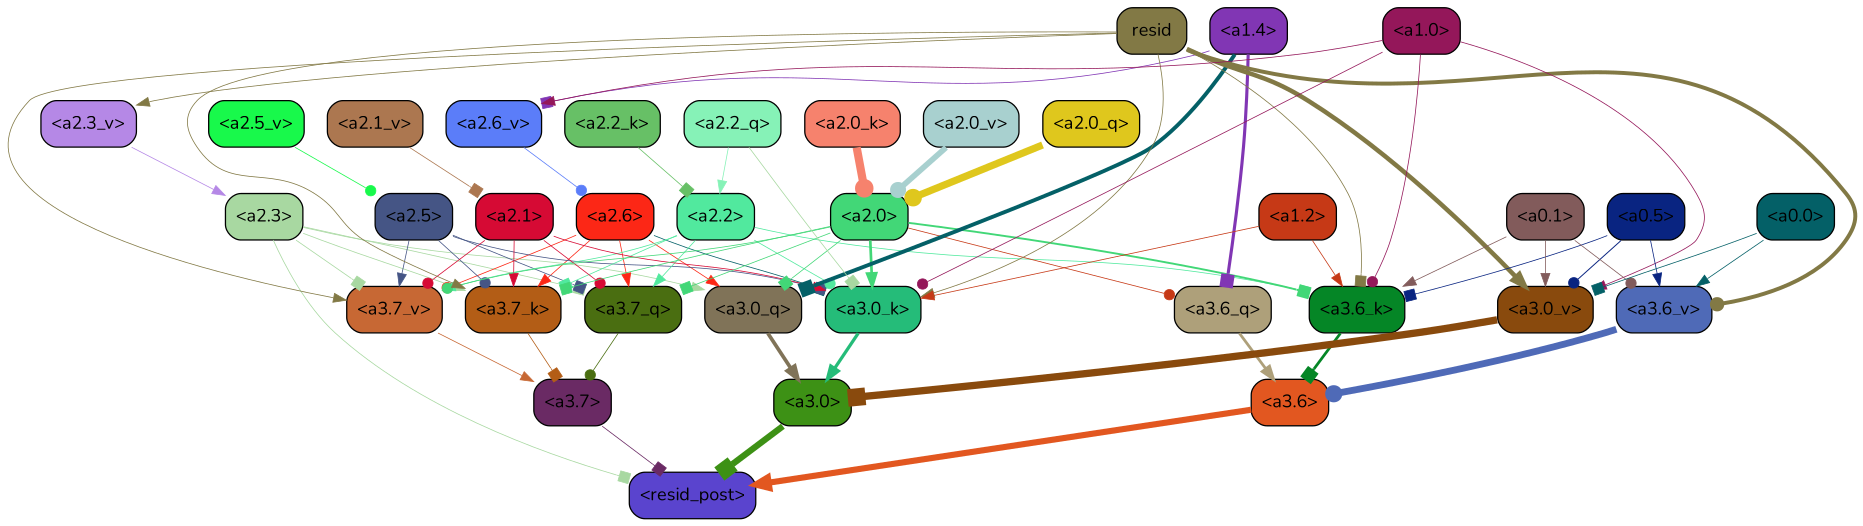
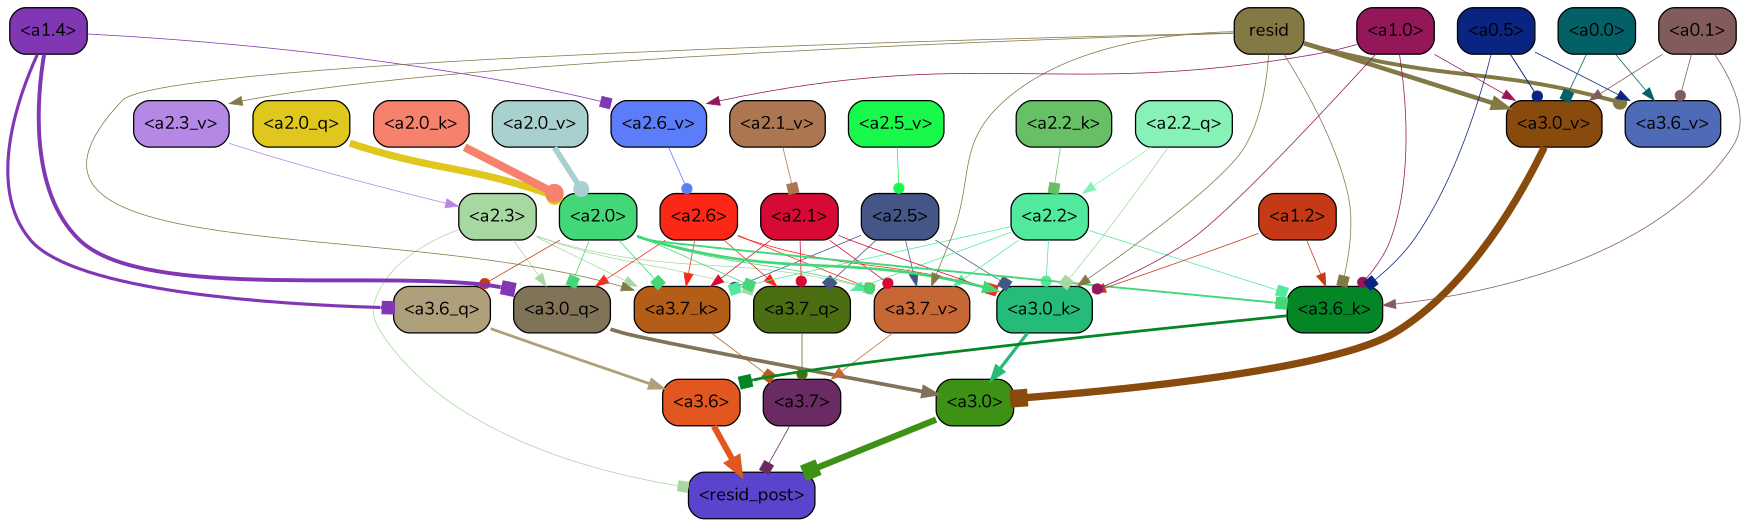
edge "<a1.4>" -> "<a3.0_q>": color #046067 -> #8136b4
edge "<a2.6>" -> "<a3.0_k>": color #046067 -> #fc2716
edge "<a3.6_v>" -> "<a3.6>": removed
